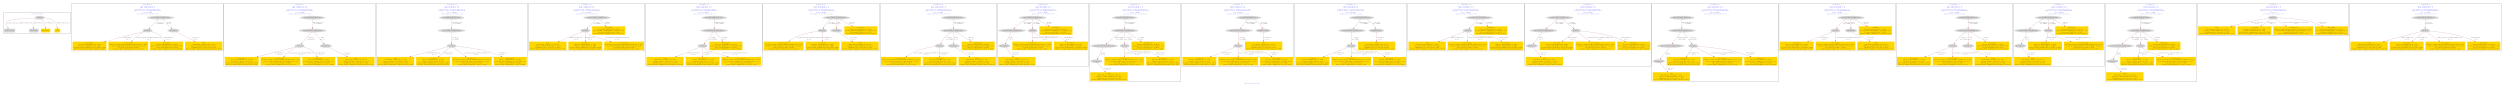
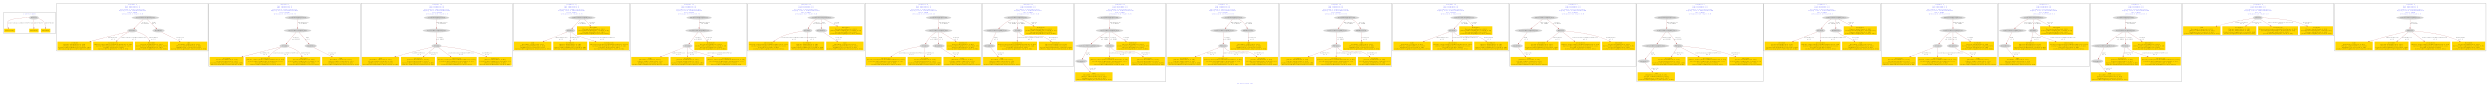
node "nationality": fillcolor lightgray -> gold
node "birthDate": fillcolor lightgray -> gold
node "name": removed
